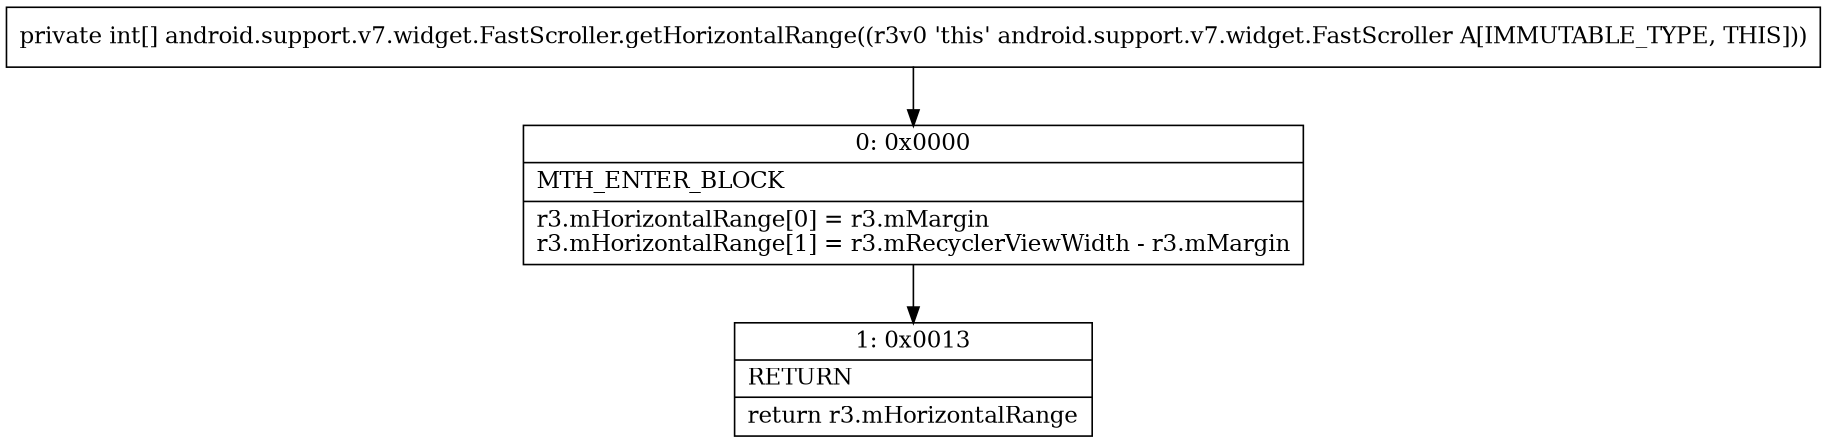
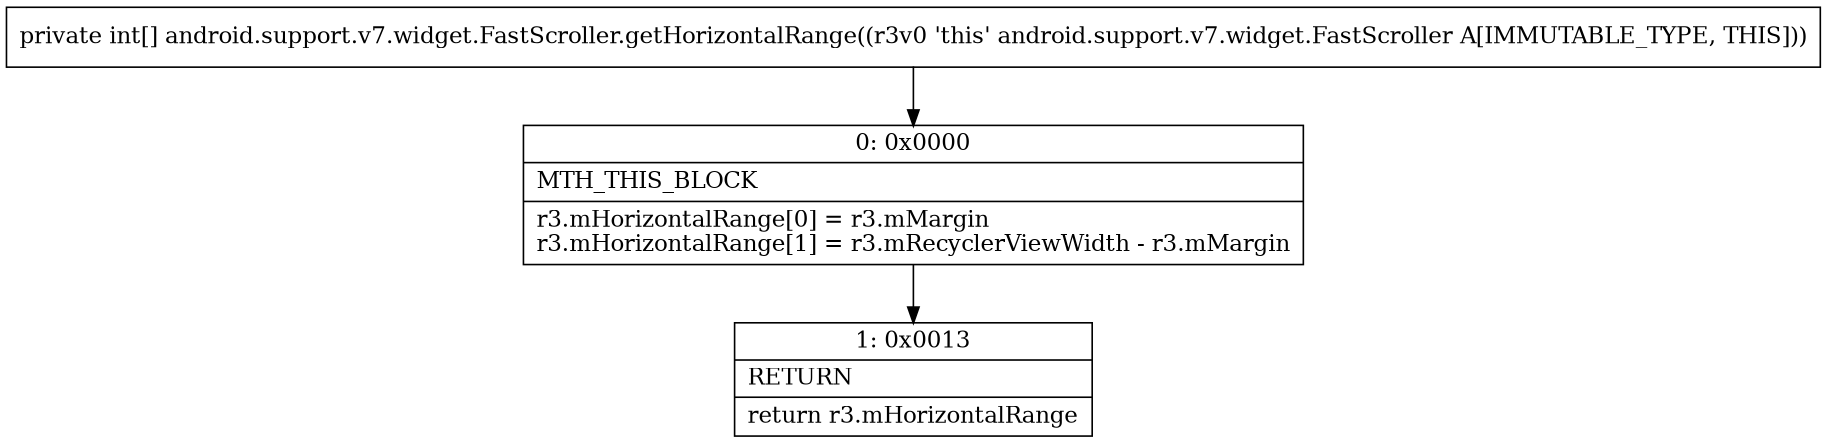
node "0: 0x0000": text "MTH_ENTER_BLOCK" -> "MTH_THIS_BLOCK"
